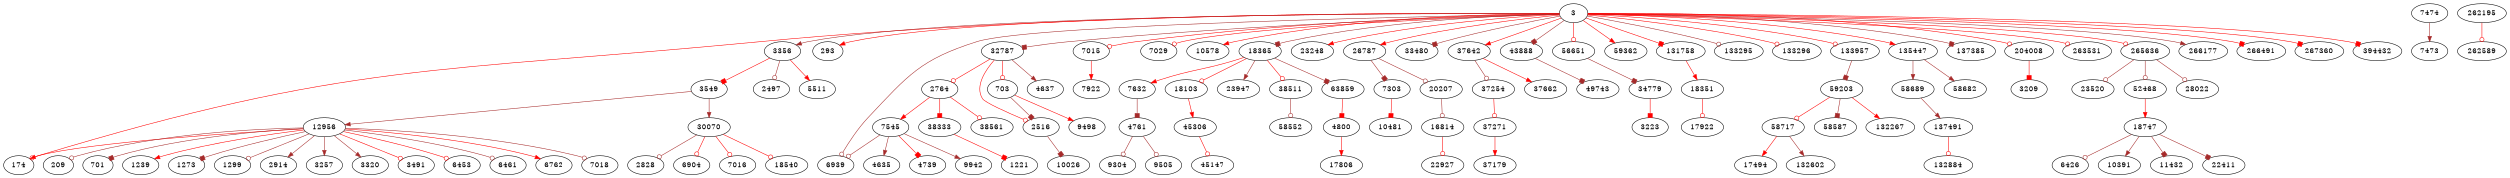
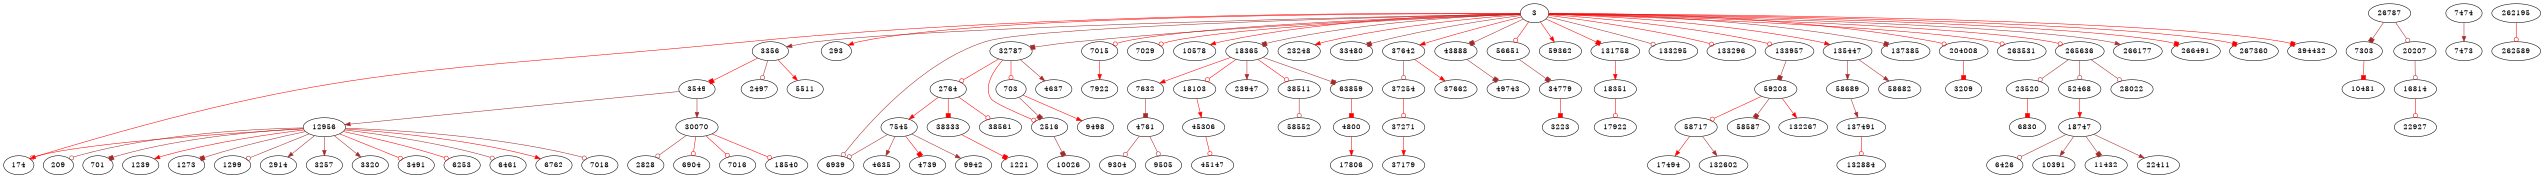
edge "3" -> "26787": removed
node "6830": added
edge "18747" -> "22411": arrowhead box -> normal
node "6453": label "6453" -> "6253"
